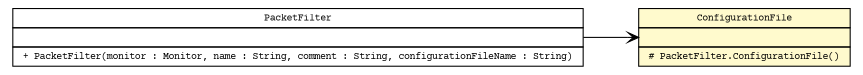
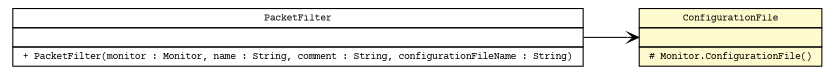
node "ConfigurationFile": text "# PacketFilter.ConfigurationFile()" -> "# Monitor.ConfigurationFile()"
